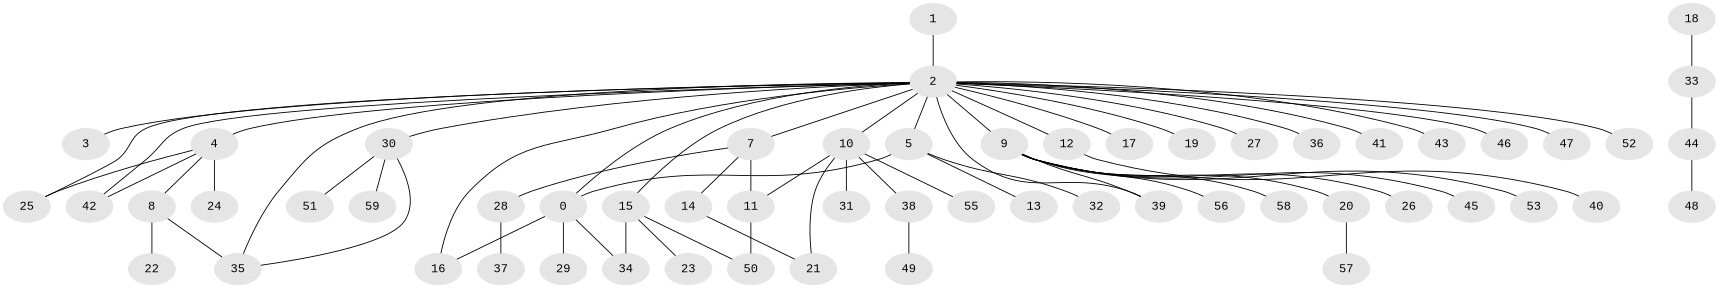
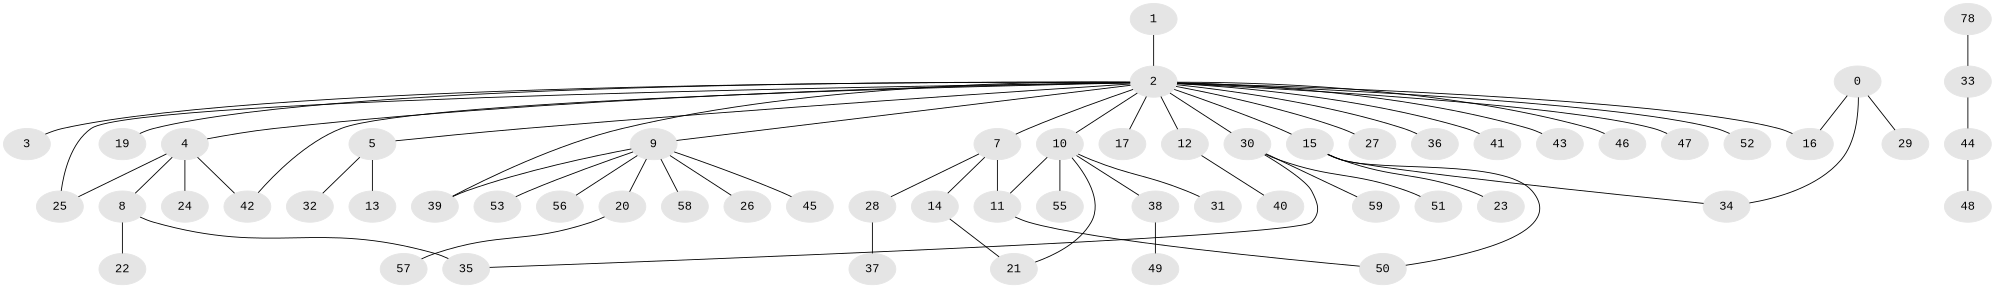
node "18": label "18" -> "78"
edge "2" -- "0": removed
edge "2" -- "35": removed
edge "5" -- "0": removed
